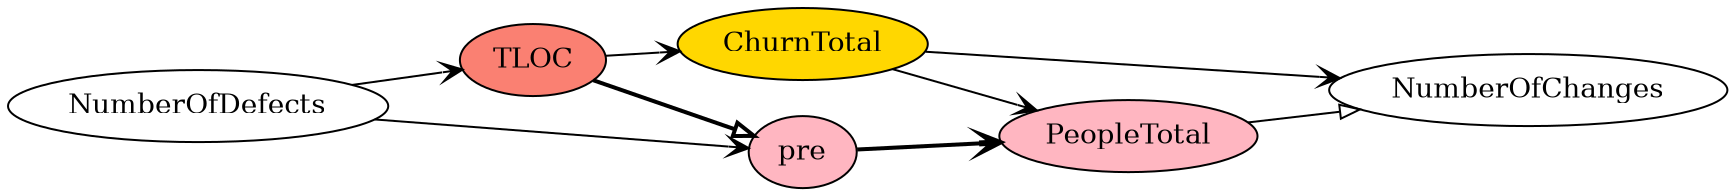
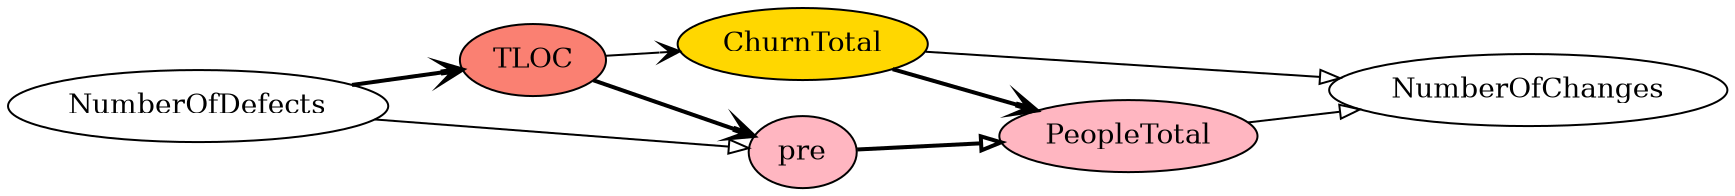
edge "ChurnTotal" -> "NumberOfChanges": arrowhead vee -> onormal
edge "NumberOfDefects" -> "TLOC": style solid -> bold
edge "ChurnTotal" -> "PeopleTotal": style solid -> bold
edge "TLOC" -> "pre": arrowhead onormal -> vee
edge "NumberOfDefects" -> "pre": arrowhead vee -> onormal
edge "pre" -> "PeopleTotal": arrowhead vee -> onormal
